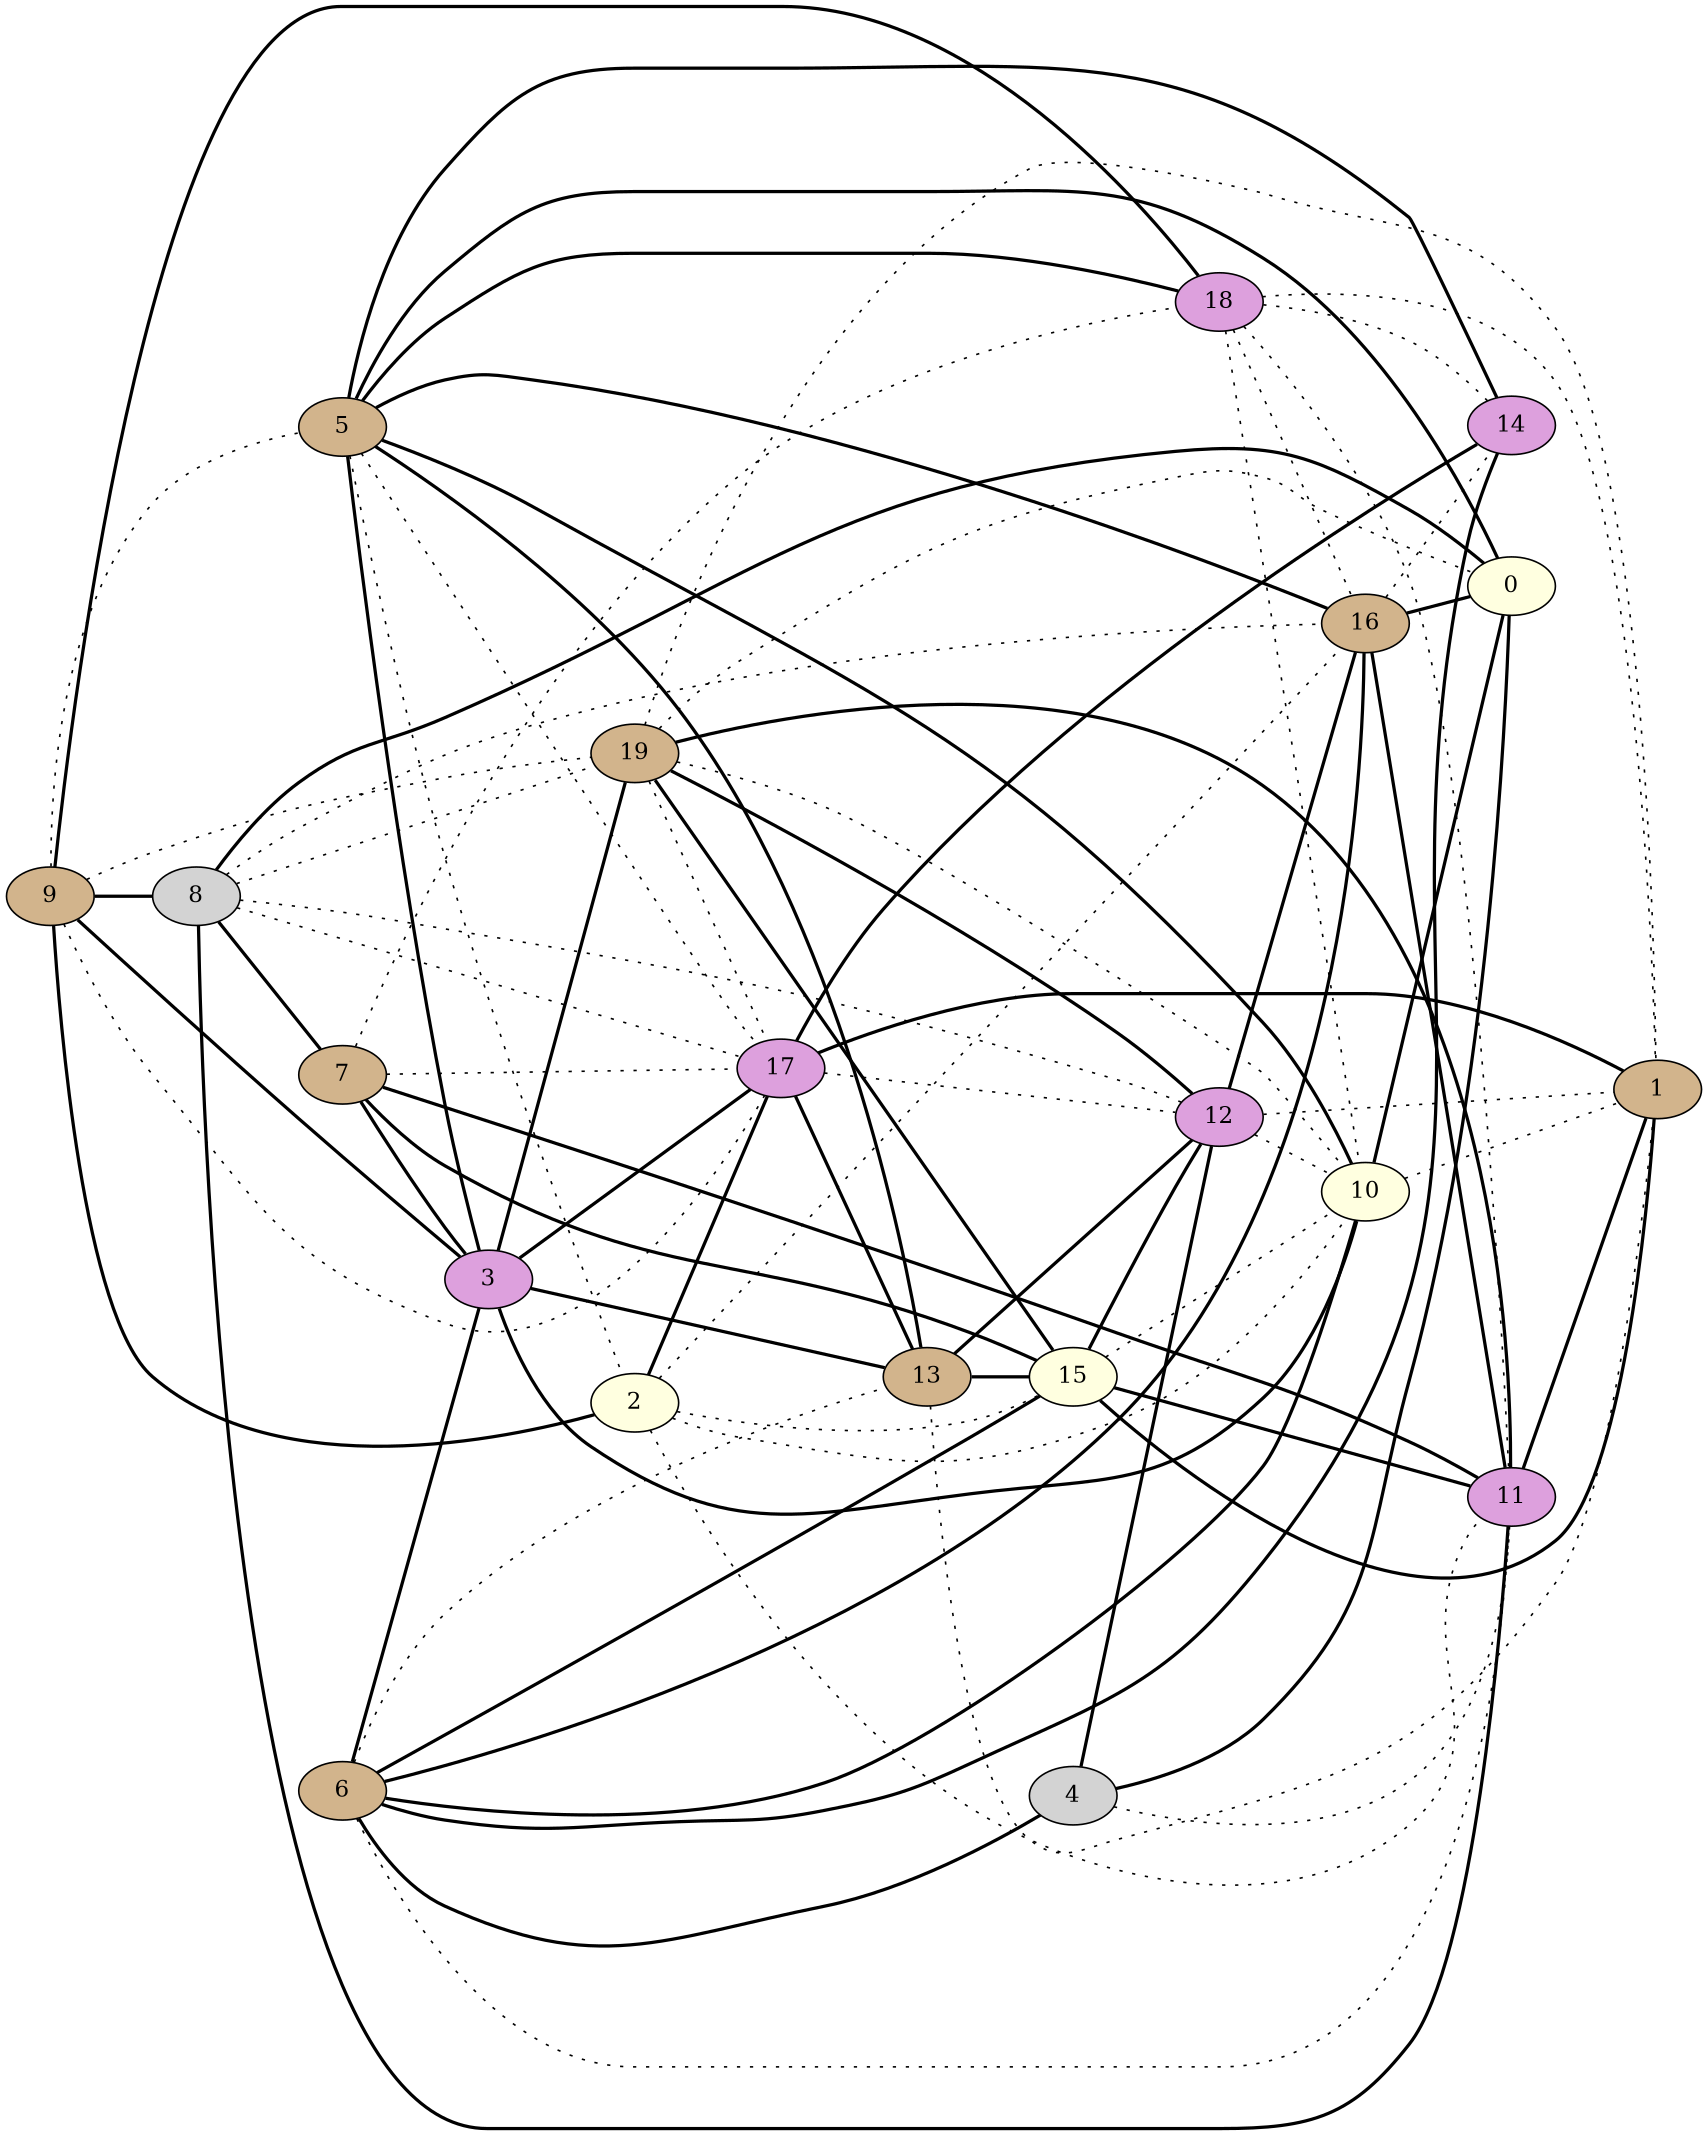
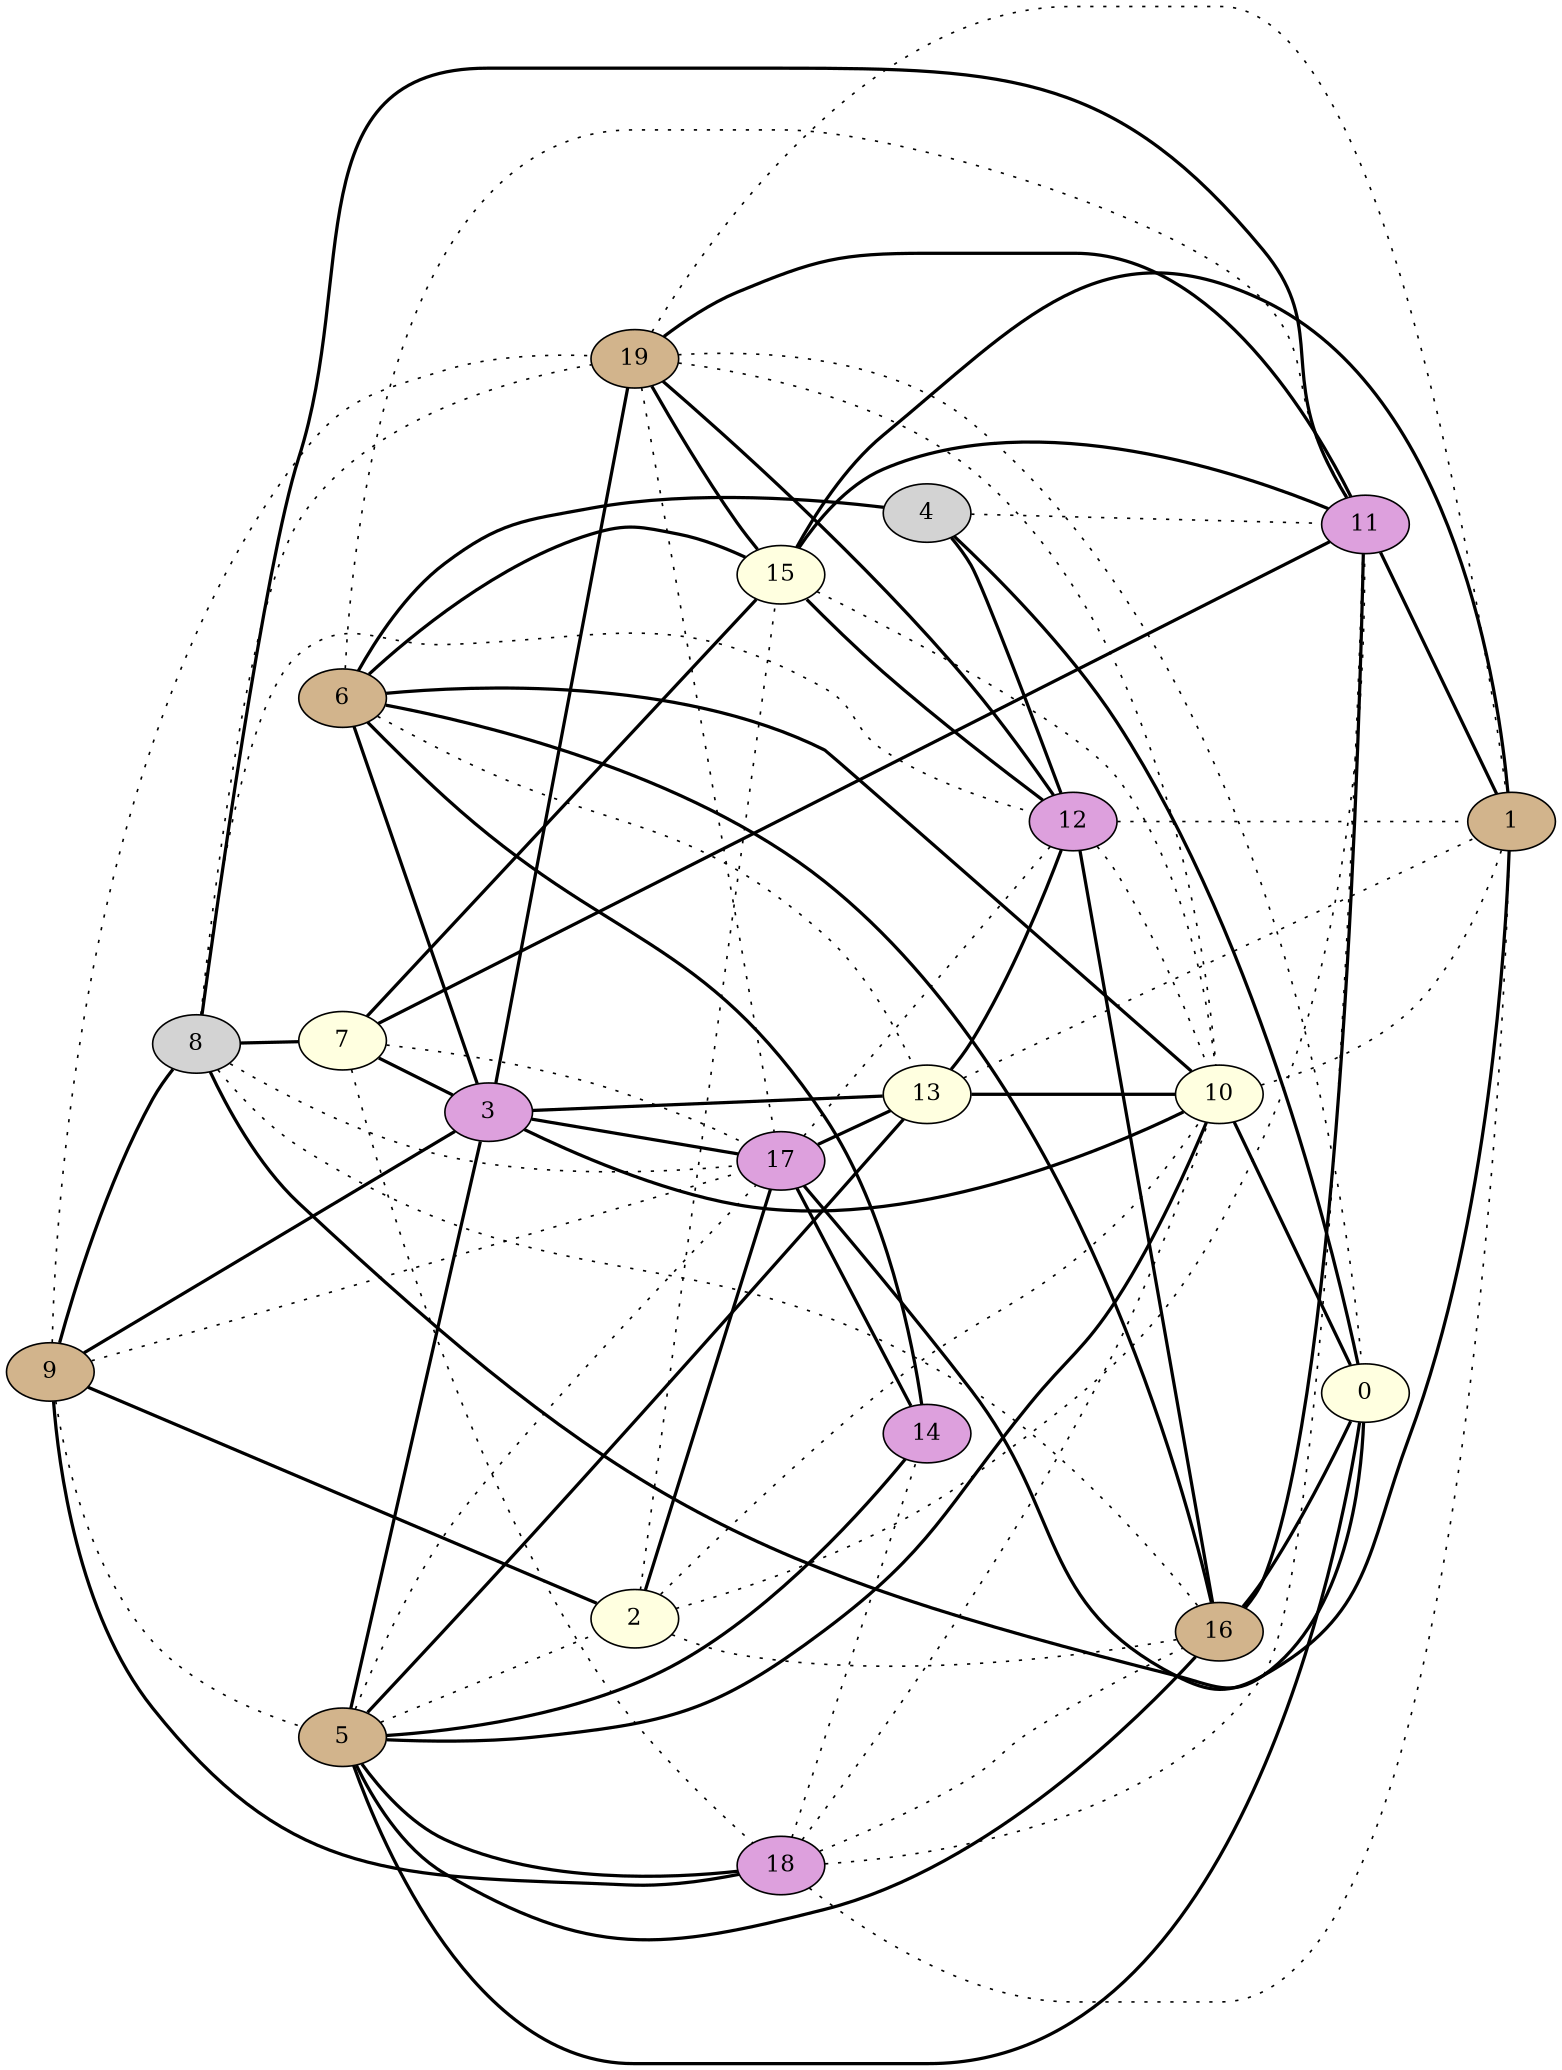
edge "14" -- "16": removed
node "7": fillcolor tan -> lightyellow
node "13": fillcolor tan -> lightyellow
edge "13" -- "15": now "13" -- "10"
